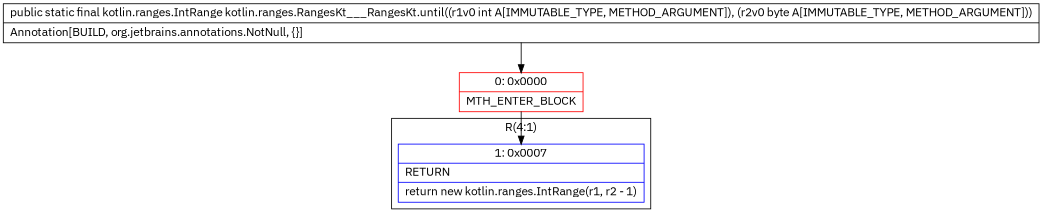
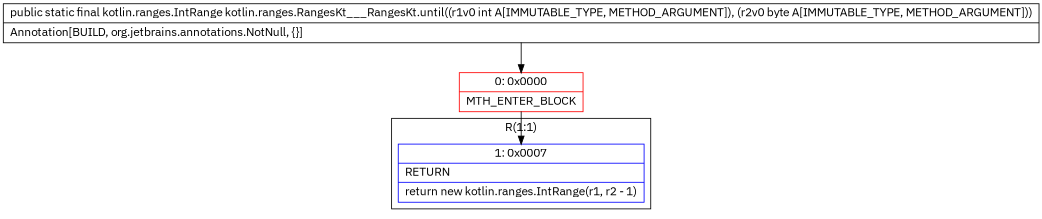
cluster "R(4:1)": label "R(4:1)" -> "R(1:1)"
